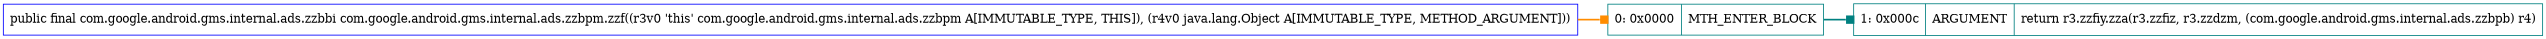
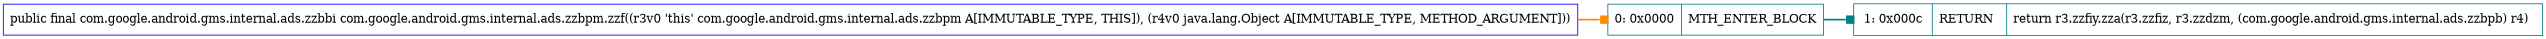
node "1: 0x000c": text "ARGUMENT" -> "RETURN"
